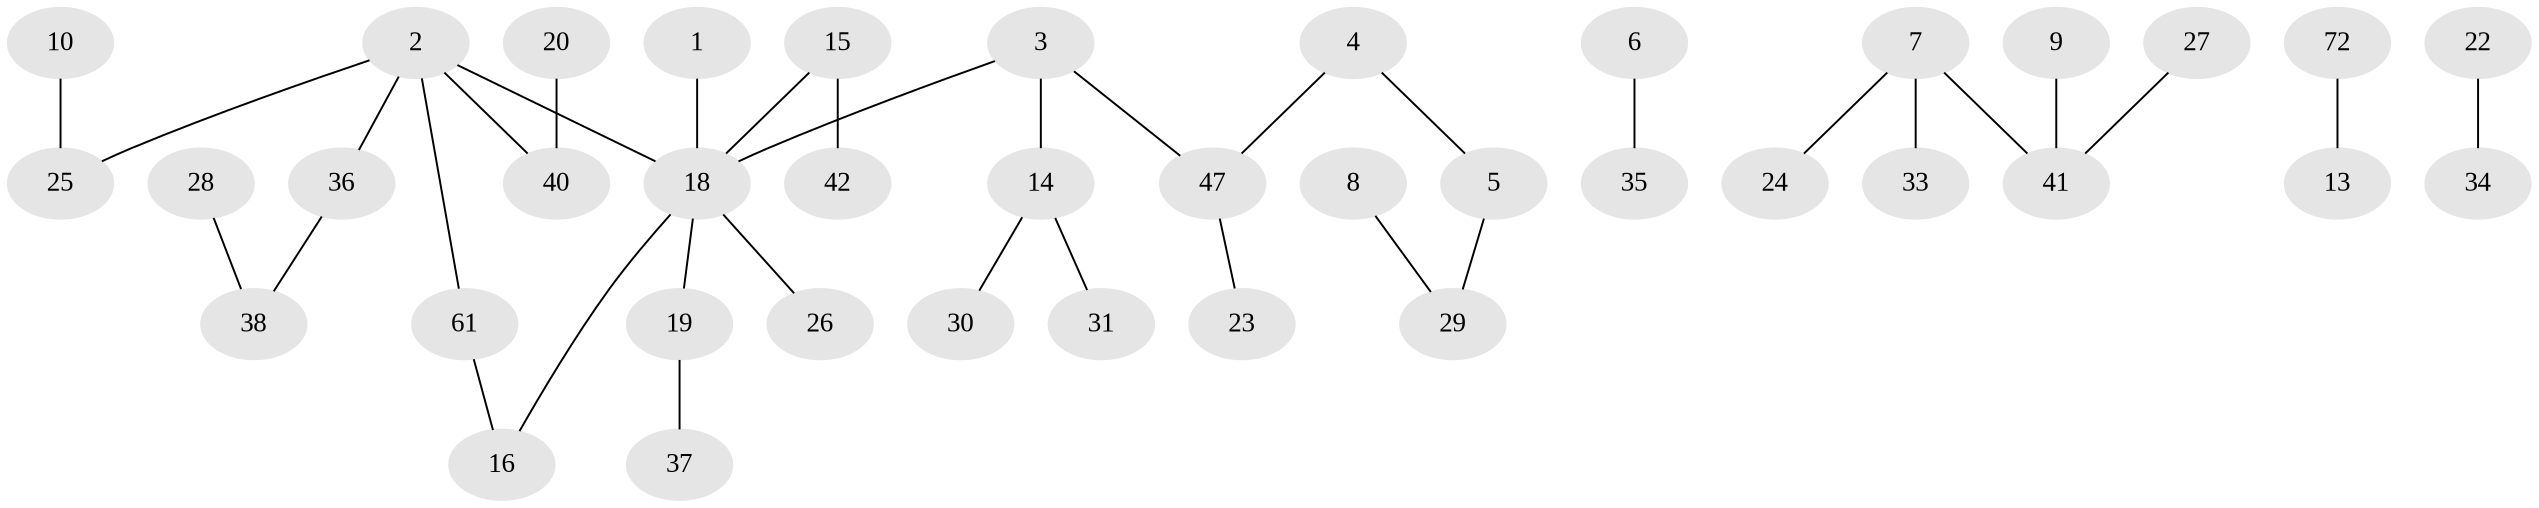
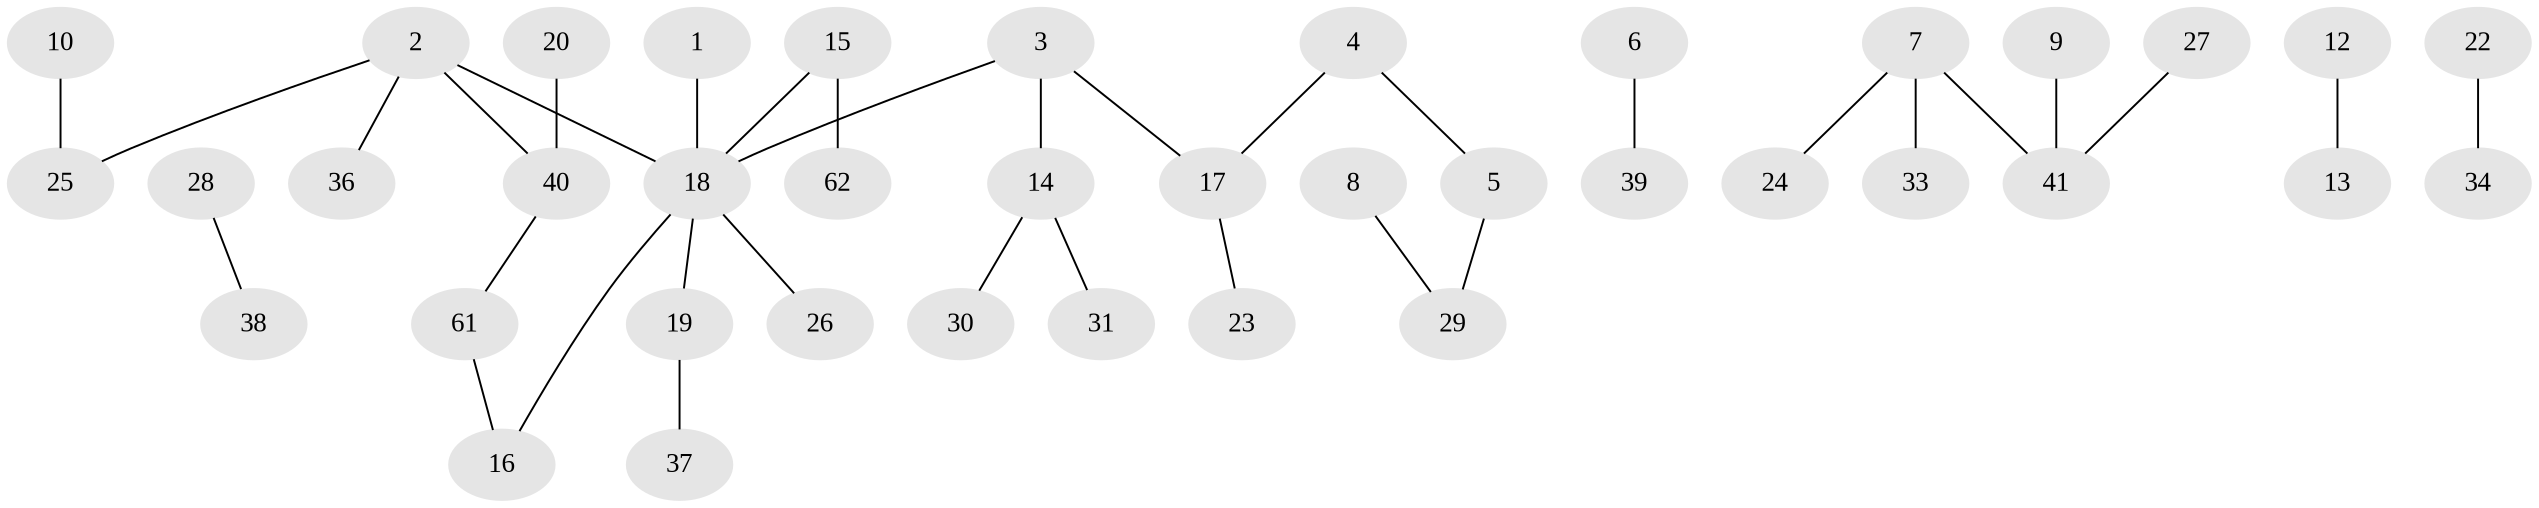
node "72": label "72" -> "12"
edge "2" -- "61": now "40" -- "61"
node "42": label "42" -> "62"
node "47": label "47" -> "17"
node "35": label "35" -> "39"
edge "36" -- "38": removed
